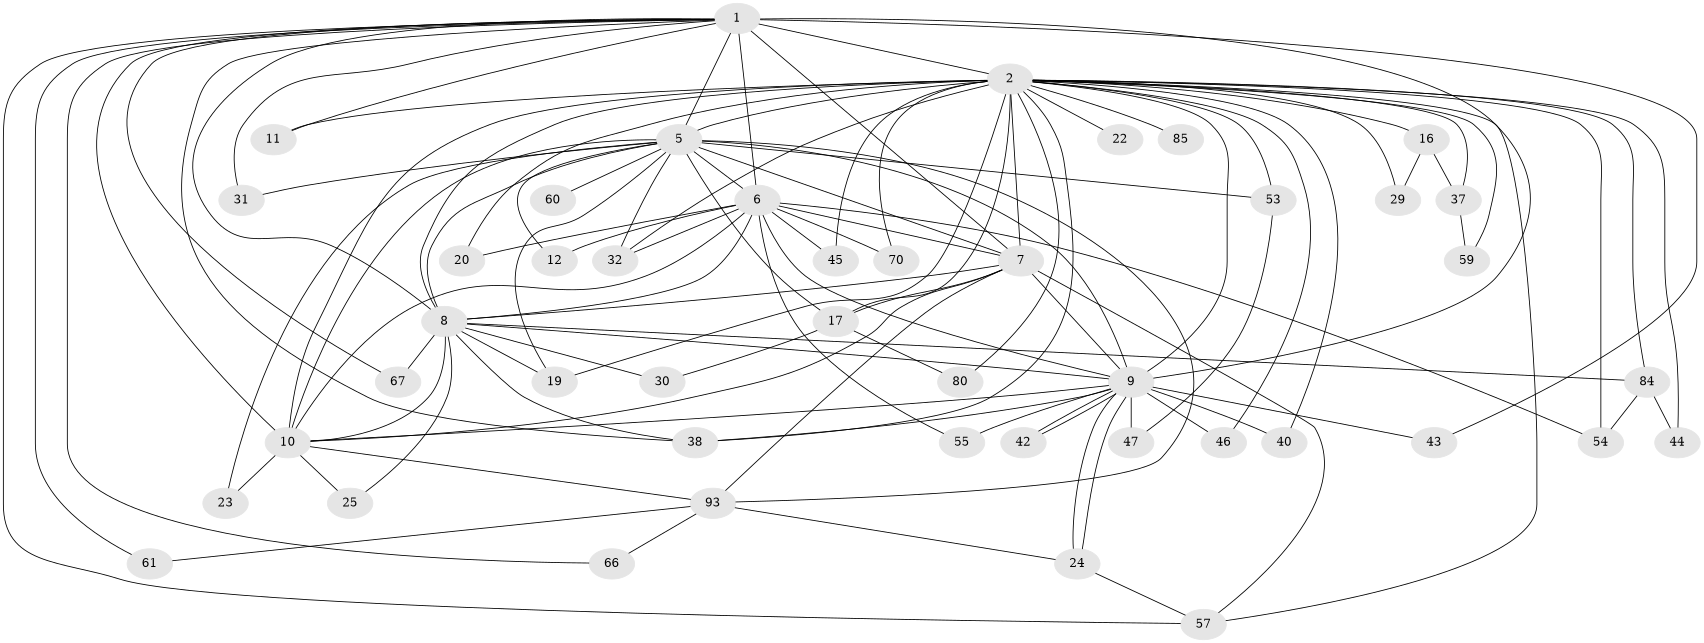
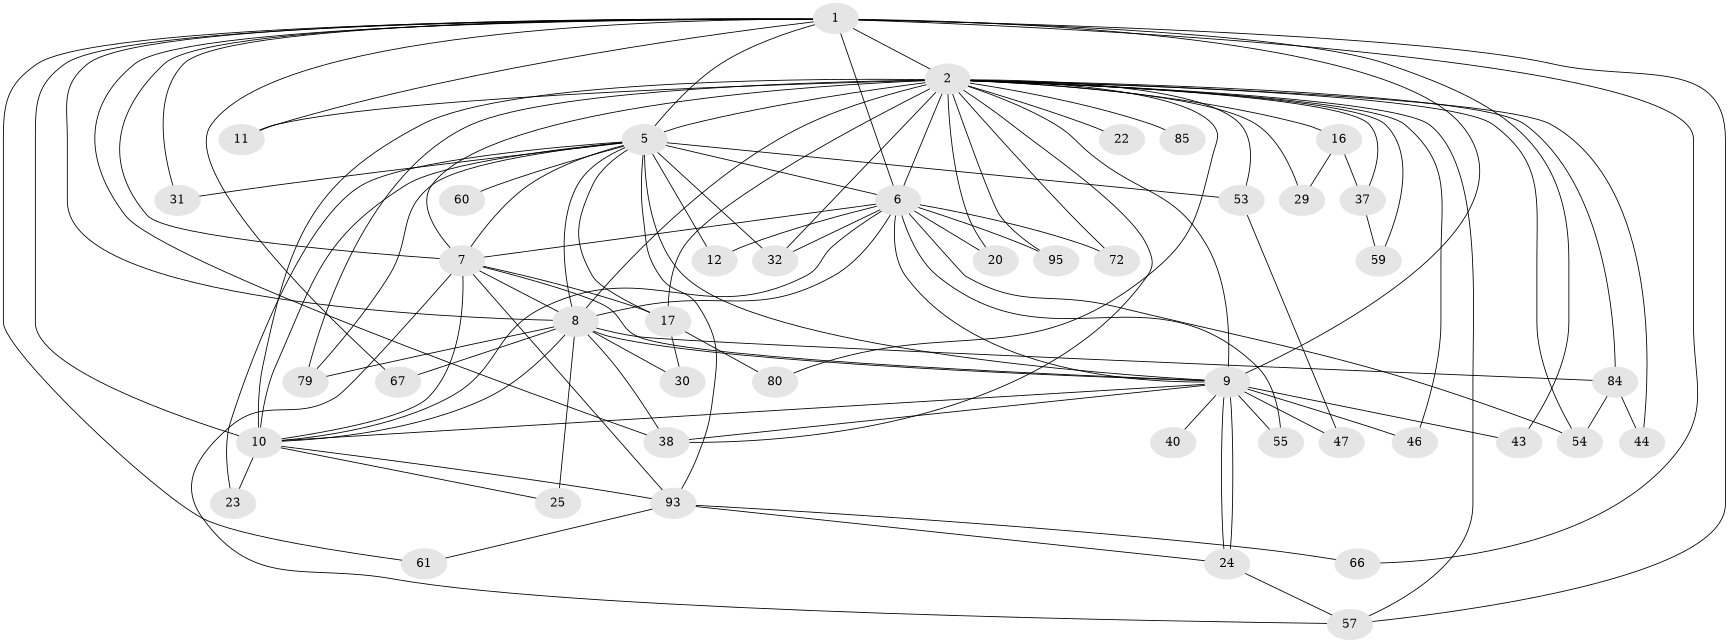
edge "2" -- "40": now "2" -- "6"
node "45": label "45" -> "95"
node "70": label "70" -> "72"
node "19": label "19" -> "79"
node "42": removed
